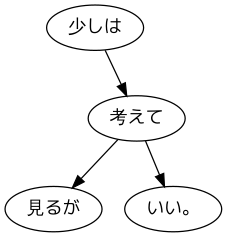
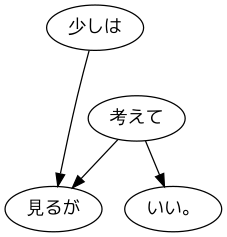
edge "少しは" -> "考えて": now "少しは" -> "見るが"
